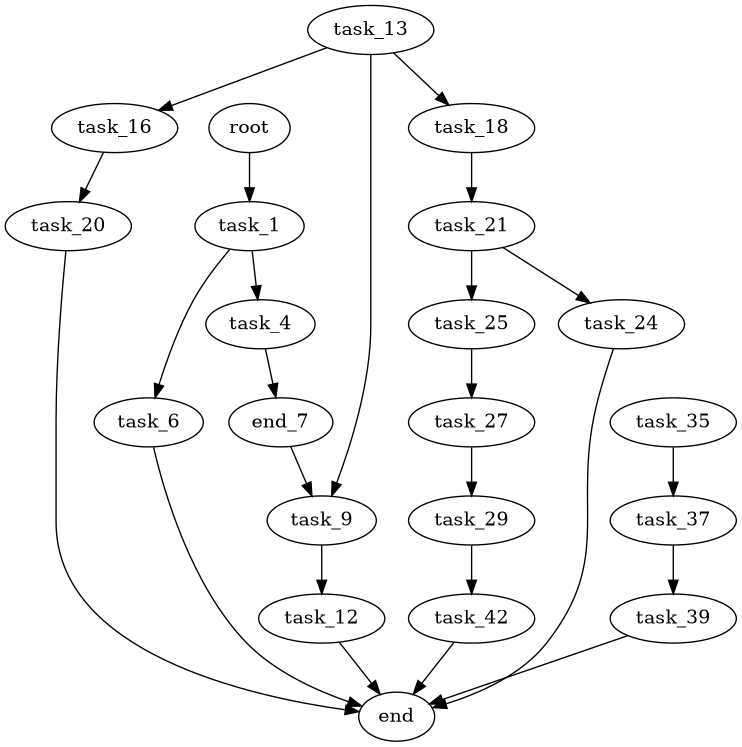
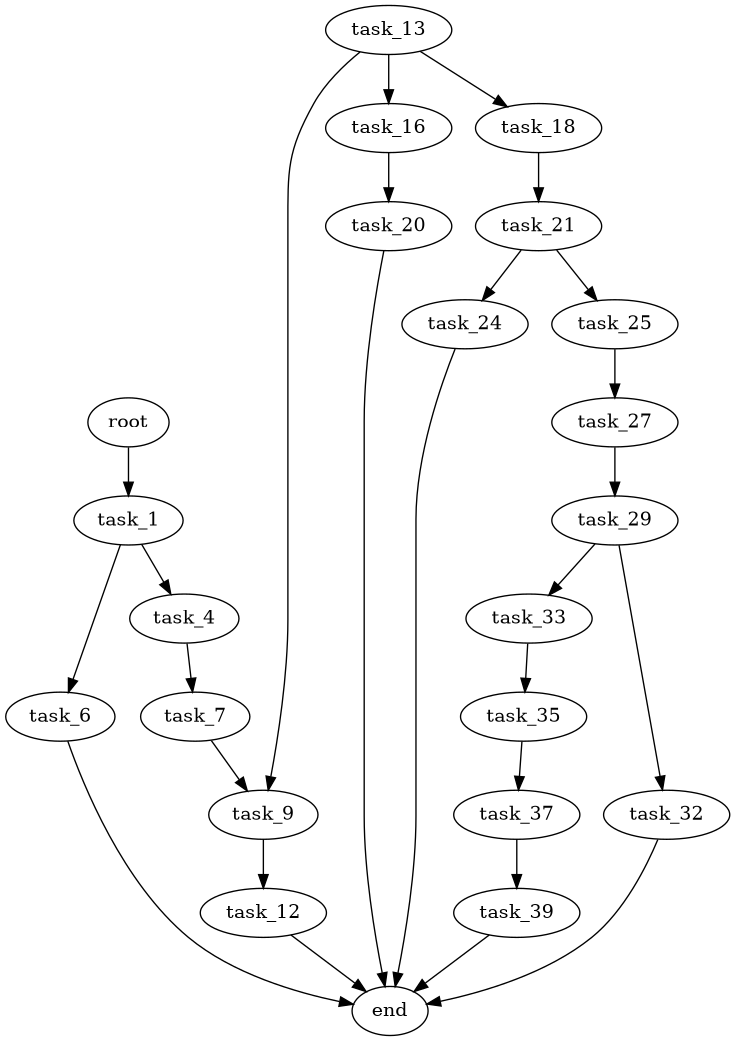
node "end_7": label "end_7" -> "task_7"
node "task_42": label "task_42" -> "task_32"
node "task_33": added
